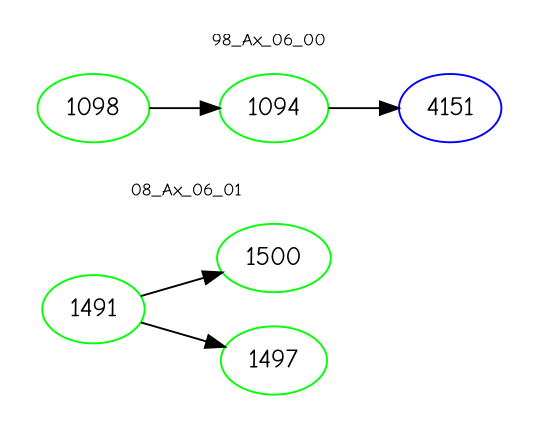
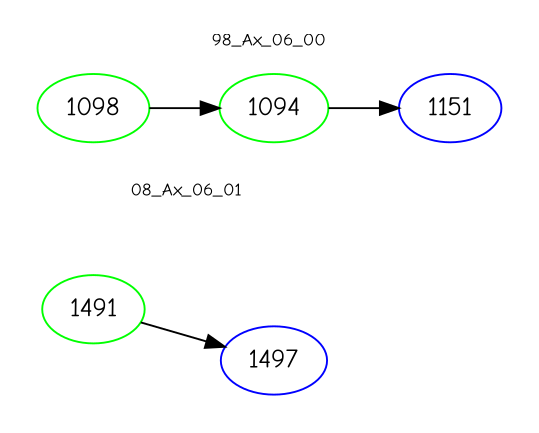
node "4151": label "4151" -> "1151"
node "1500": removed
node "1497": color green -> blue
